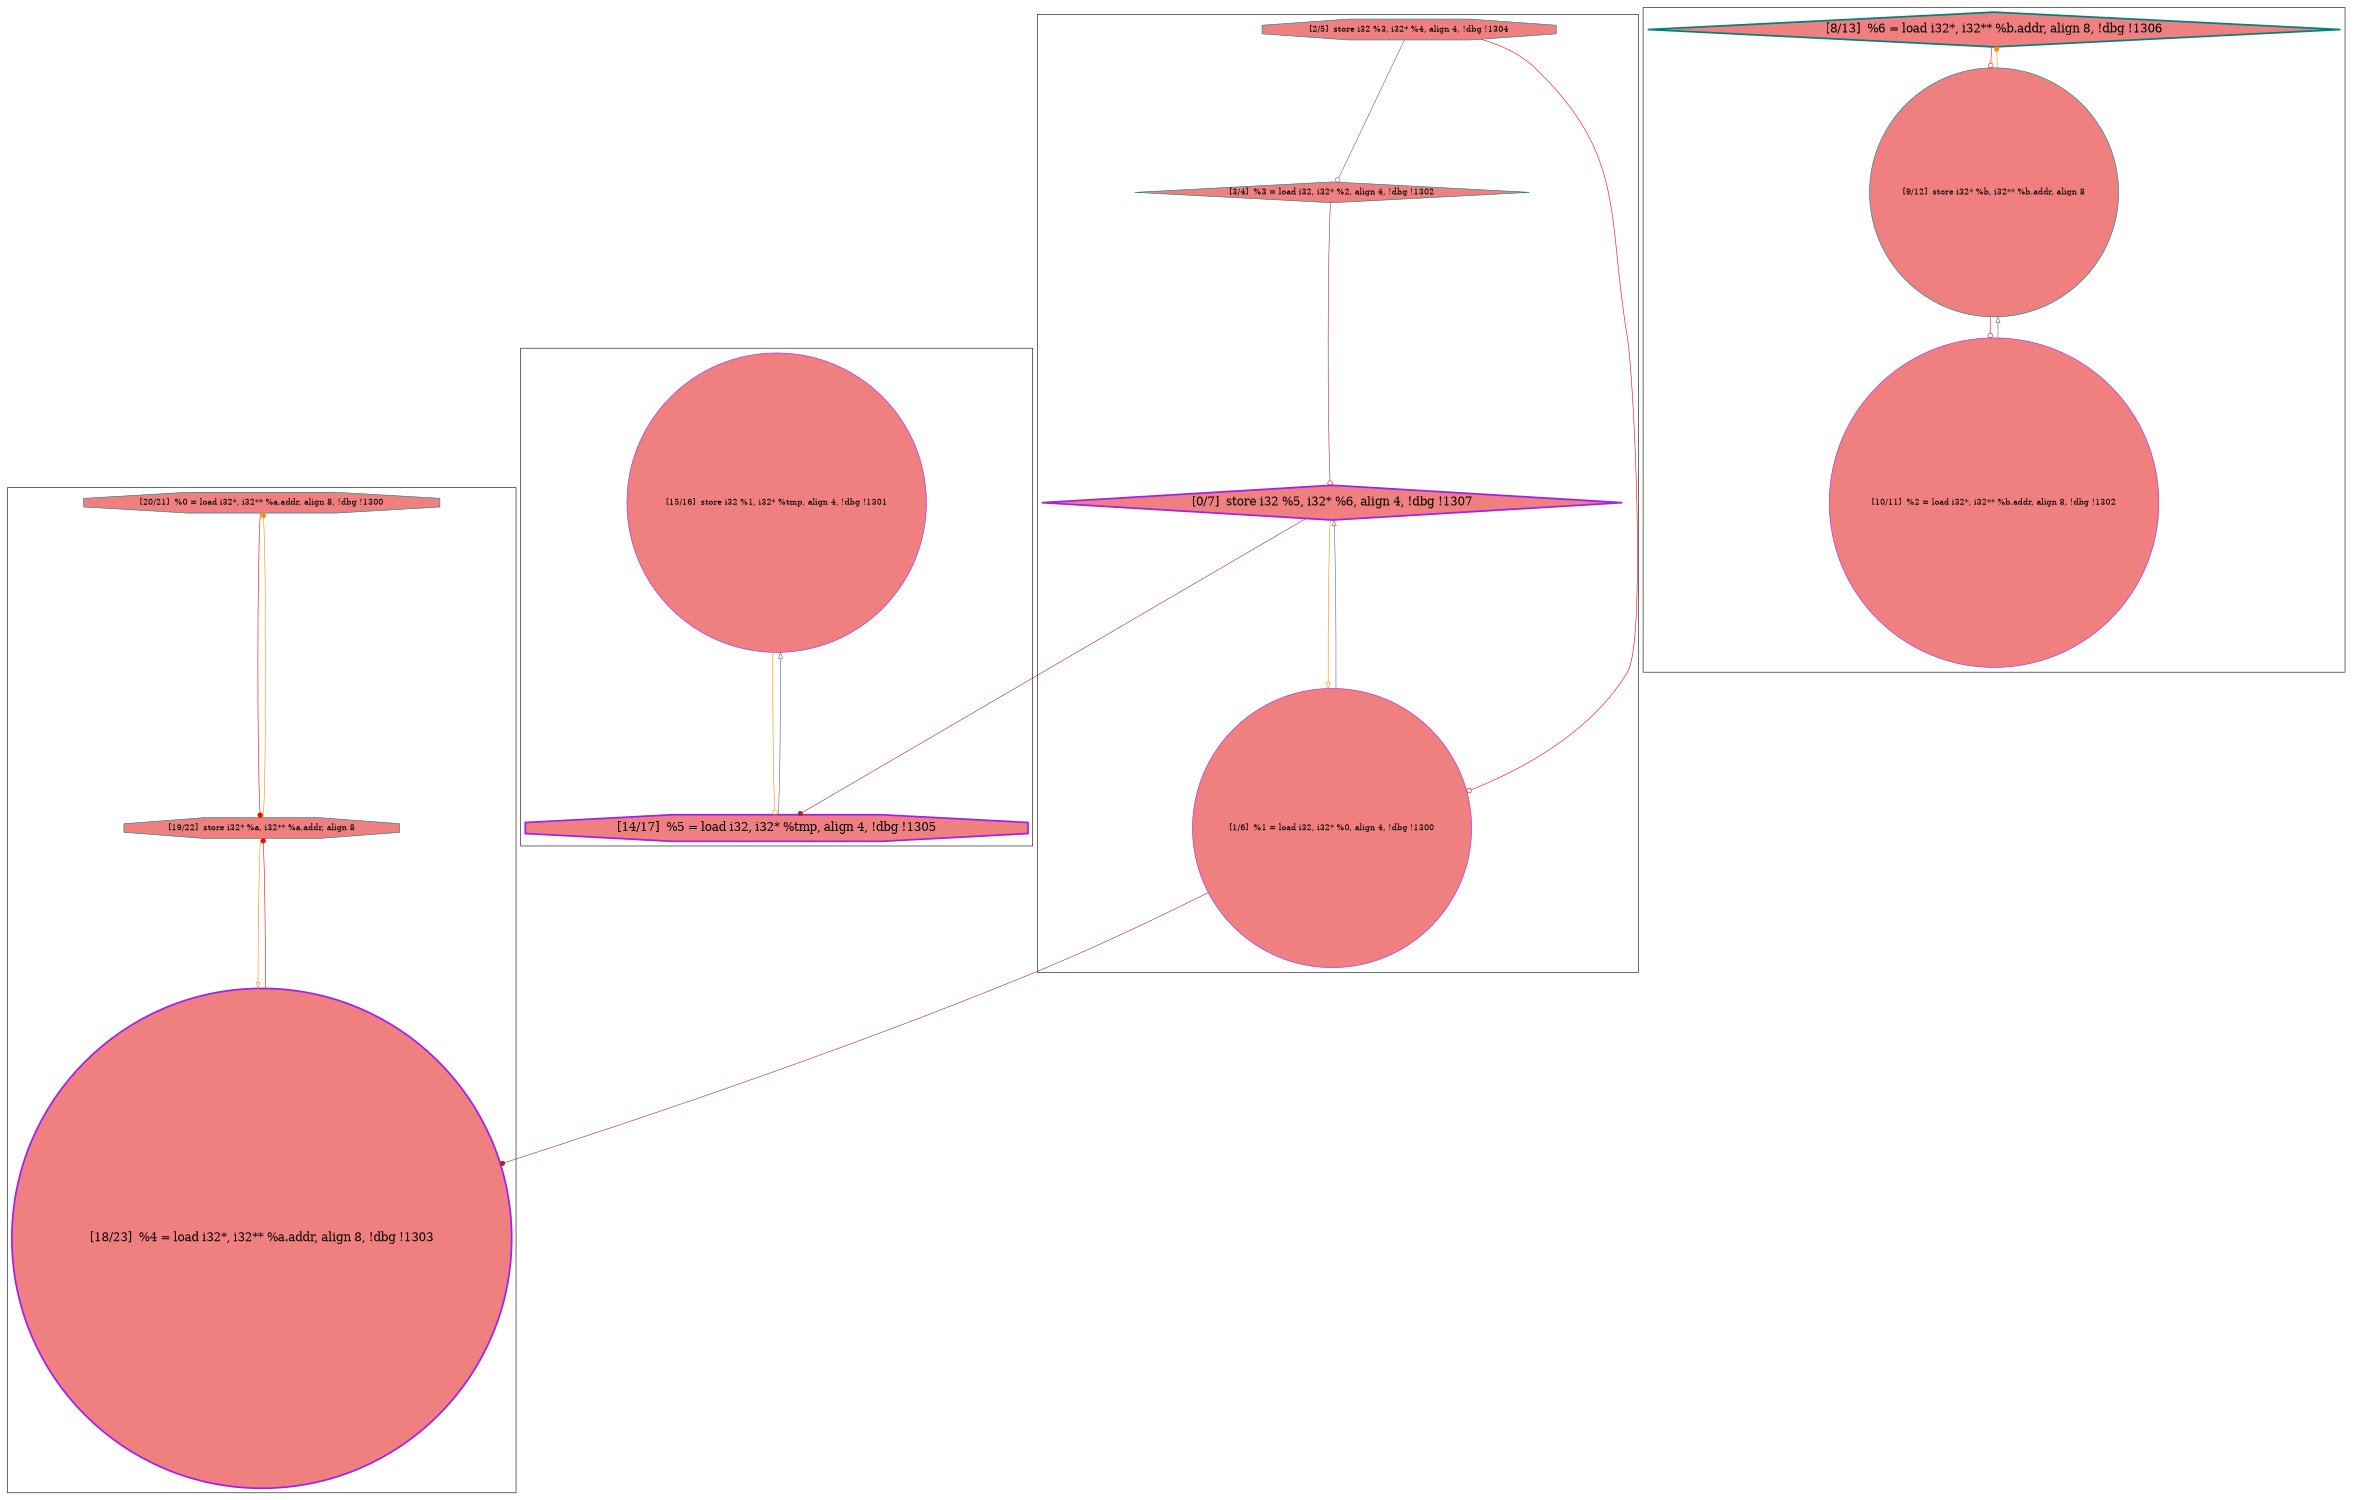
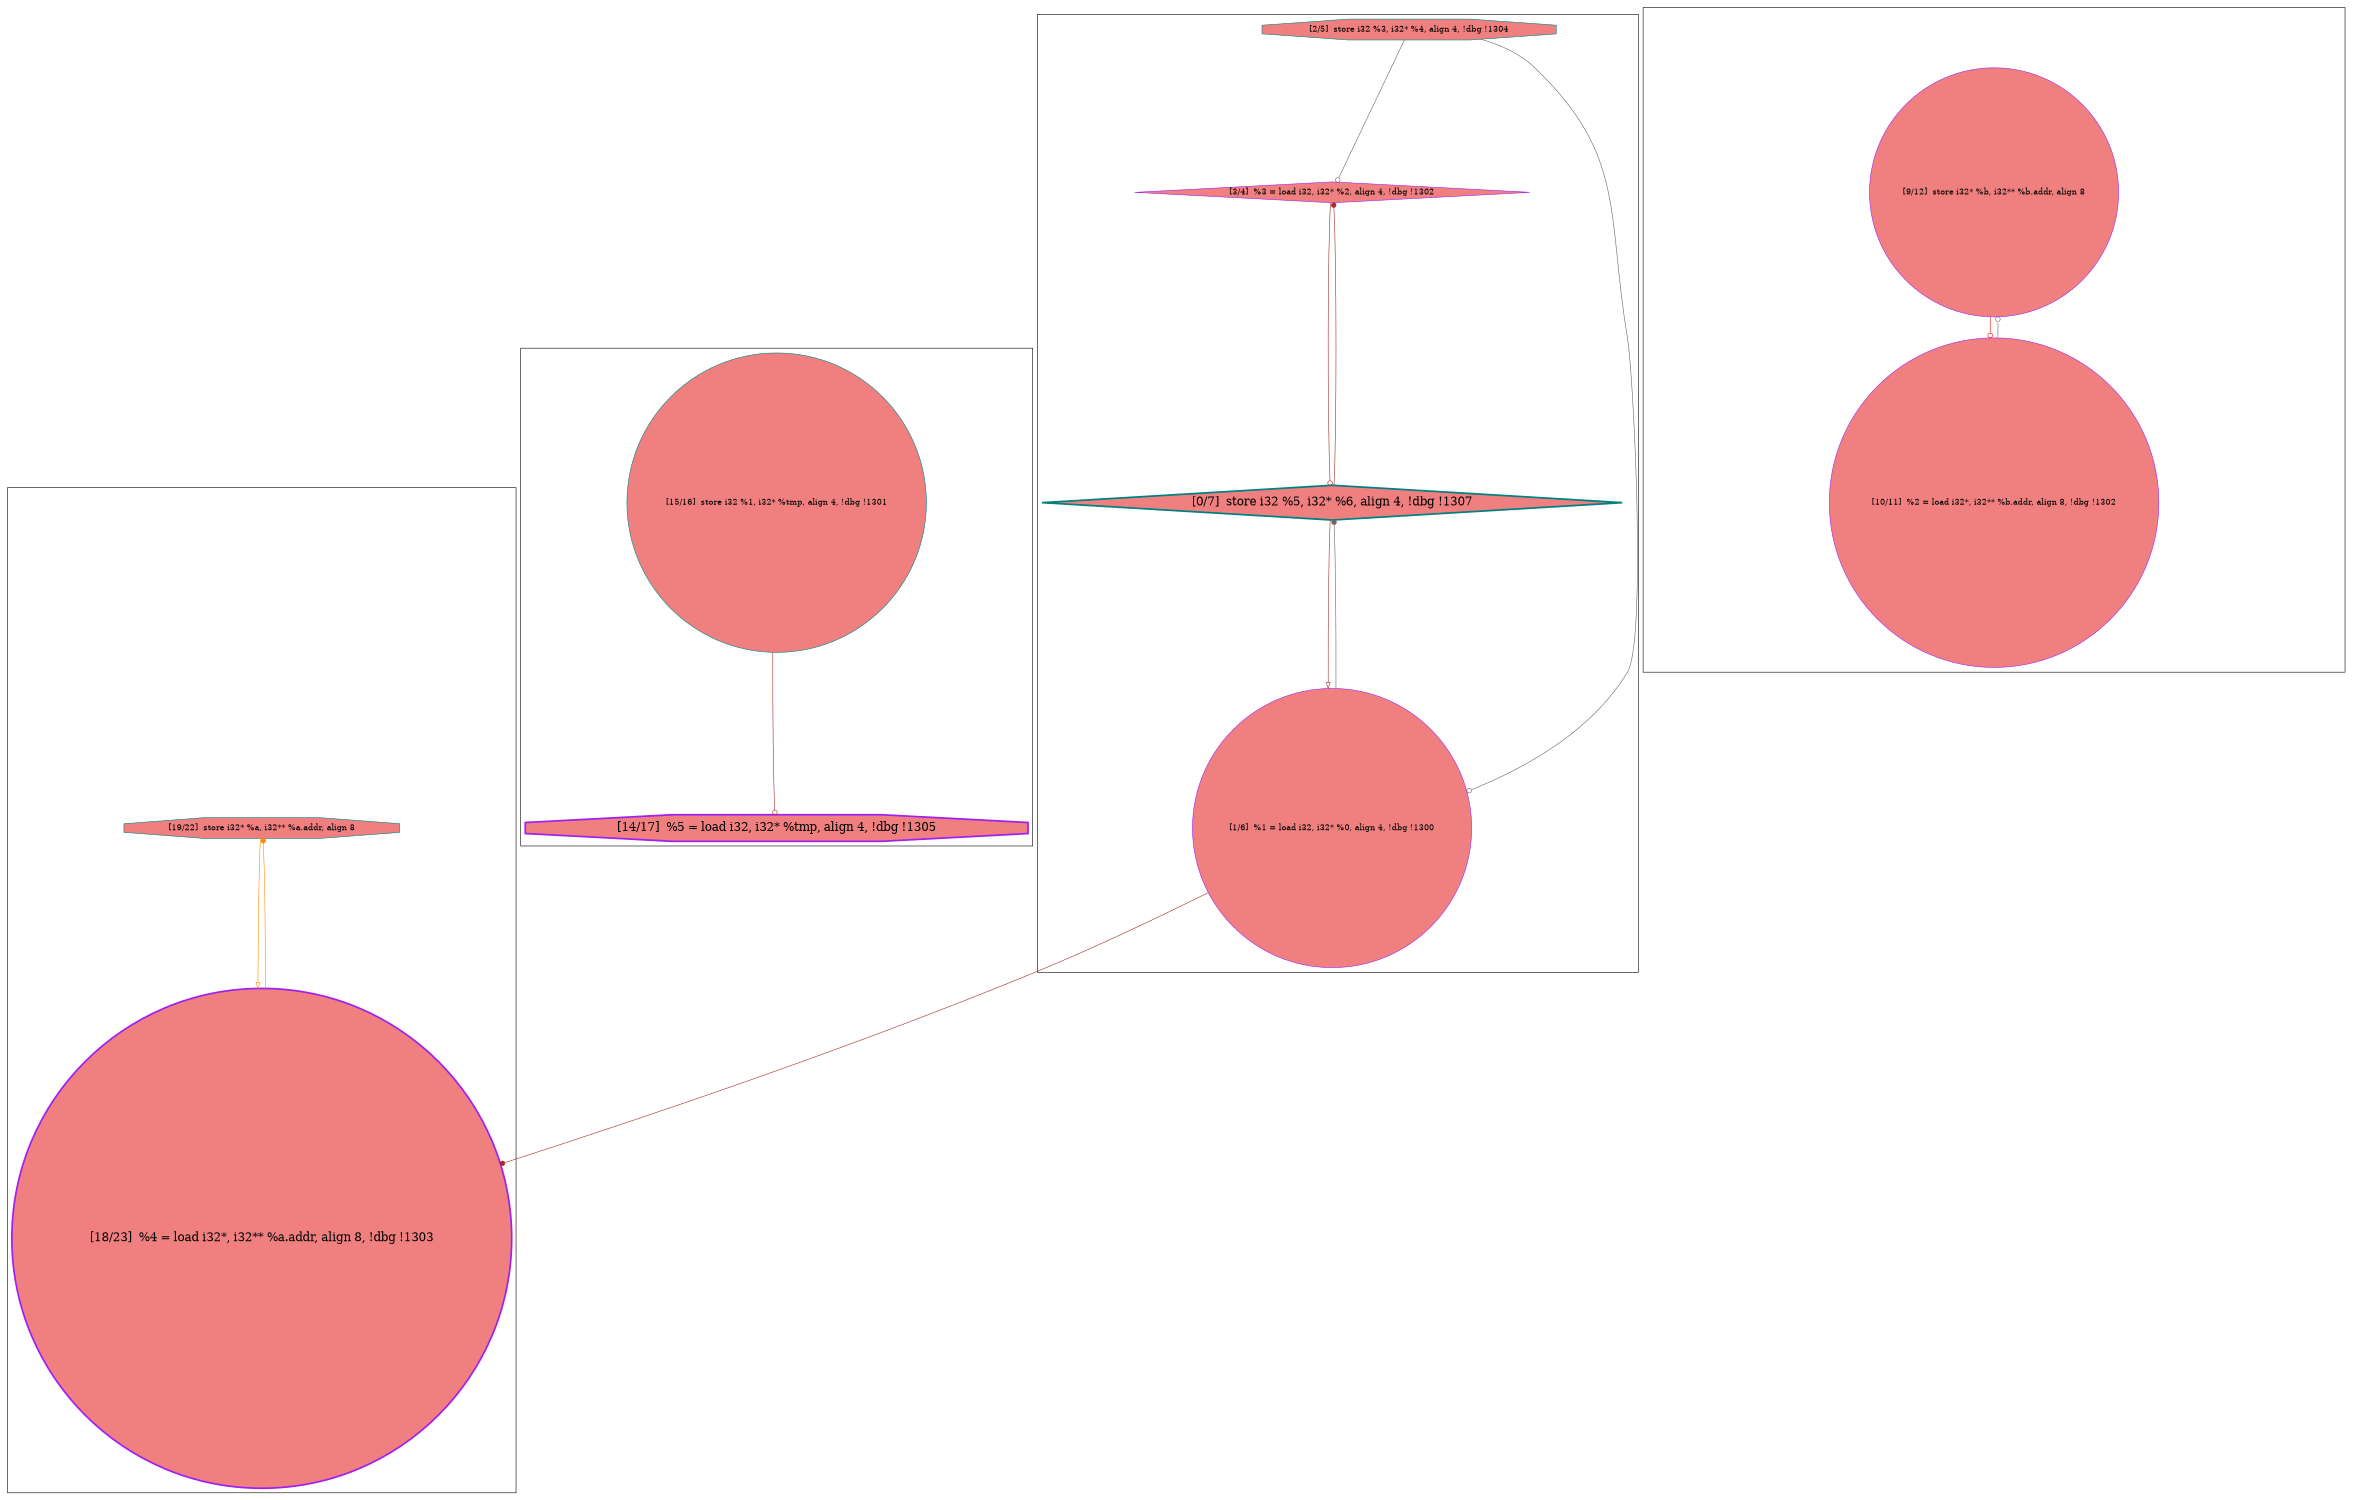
node "[8/13]  %6 = load i32*, i32** %b.addr, align 8, !dbg !1306": removed
node "[3/4]  %3 = load i32, i32* %2, align 4, !dbg !1302": color teal -> purple
node "[9/12]  store i32* %b, i32** %b.addr, align 8": color teal -> purple
edge "[10/11]  %2 = load i32*, i32** %b.addr, align 8, !dbg !1302" -> "[9/12]  store i32* %b, i32** %b.addr, align 8": arrowhead onormal -> odot
edge "[2/5]  store i32 %3, i32* %4, align 4, !dbg !1304" -> "[1/6]  %1 = load i32, i32* %0, align 4, !dbg !1300": color red -> gray40
node "[20/21]  %0 = load i32*, i32** %a.addr, align 8, !dbg !1300": removed
node "[15/16]  store i32 %1, i32* %tmp, align 4, !dbg !1301": color purple -> teal
node "[0/7]  store i32 %5, i32* %6, align 4, !dbg !1307": color purple -> teal
edge "[0/7]  store i32 %5, i32* %6, align 4, !dbg !1307" -> "[1/6]  %1 = load i32, i32* %0, align 4, !dbg !1300": color darkorange -> brown
edge "[1/6]  %1 = load i32, i32* %0, align 4, !dbg !1300" -> "[0/7]  store i32 %5, i32* %6, align 4, !dbg !1307": arrowhead onormal -> dot
edge "[0/7]  store i32 %5, i32* %6, align 4, !dbg !1307" -> "[14/17]  %5 = load i32, i32* %tmp, align 4, !dbg !1305": now "[0/7]  store i32 %5, i32* %6, align 4, !dbg !1307" -> "[3/4]  %3 = load i32, i32* %2, align 4, !dbg !1302"
edge "[15/16]  store i32 %1, i32* %tmp, align 4, !dbg !1301" -> "[14/17]  %5 = load i32, i32* %tmp, align 4, !dbg !1305": color darkorange -> brown
edge "[14/17]  %5 = load i32, i32* %tmp, align 4, !dbg !1305" -> "[15/16]  store i32 %1, i32* %tmp, align 4, !dbg !1301": removed
edge "[18/23]  %4 = load i32*, i32** %a.addr, align 8, !dbg !1303" -> "[19/22]  store i32* %a, i32** %a.addr, align 8": color red -> darkorange
